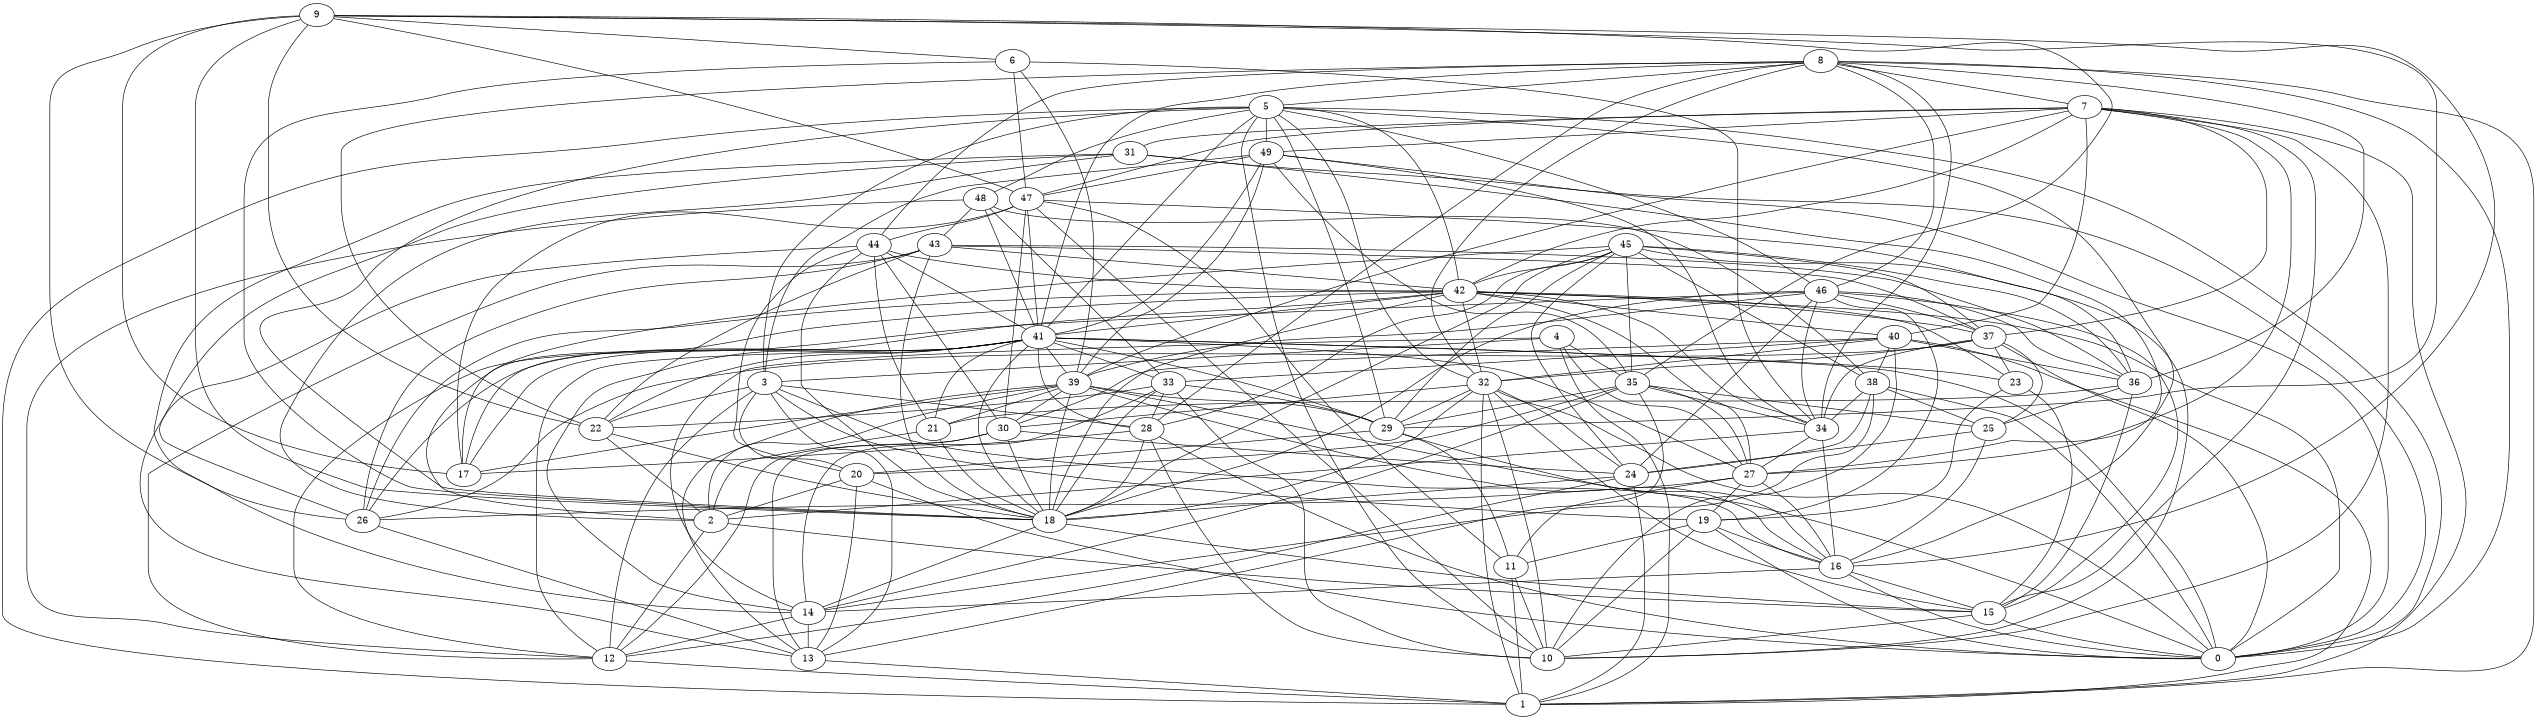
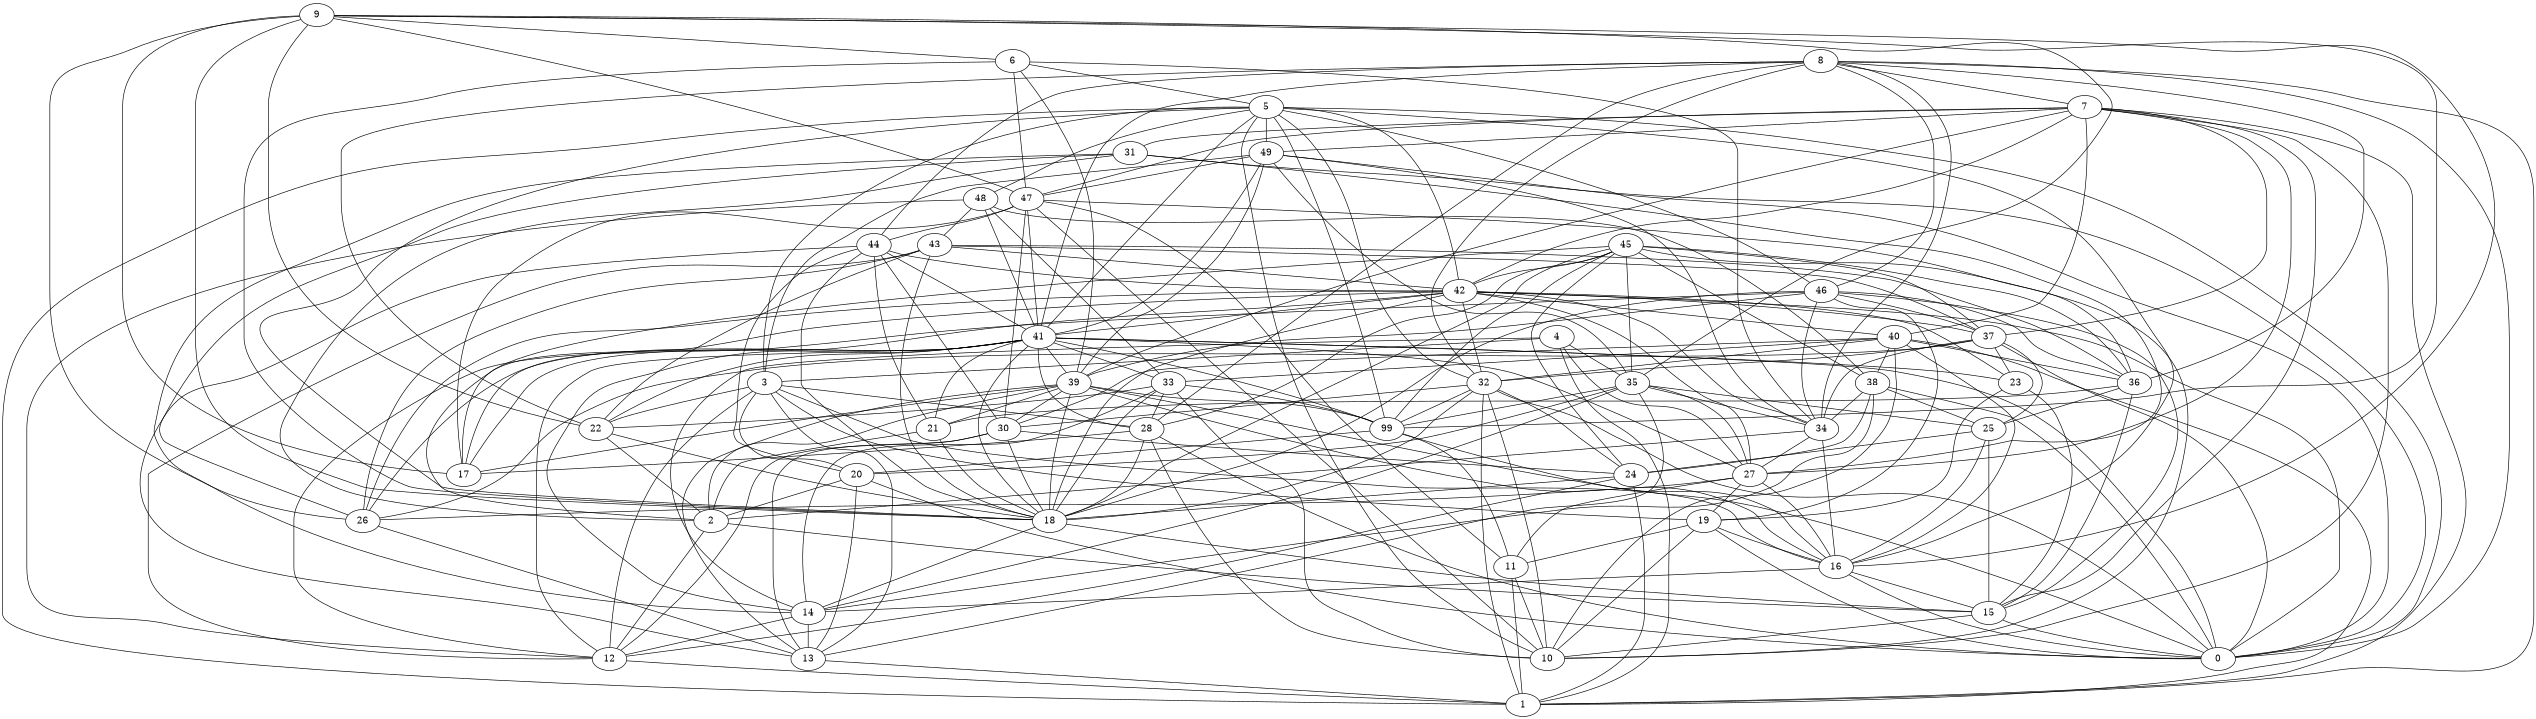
edge "8" -- "5": now "6" -- "5"
edge "46" -- "24": removed
node "29": label "29" -> "99"
edge "40" -- "16": added
edge "32" -- "15": now "25" -- "15"
